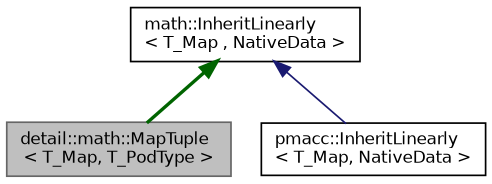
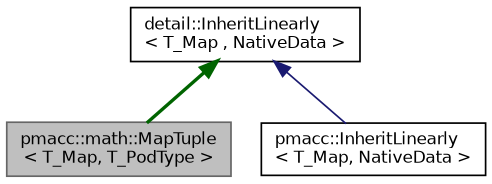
node "math::InheritLinearly < T_Map , NativeData >": label "math::InheritLinearly < T_Map , NativeData >" -> "detail::InheritLinearly < T_Map , NativeData >"
node "detail::math::MapTuple < T_Map, T_PodType >": label "detail::math::MapTuple < T_Map, T_PodType >" -> "pmacc::math::MapTuple < T_Map, T_PodType >"
